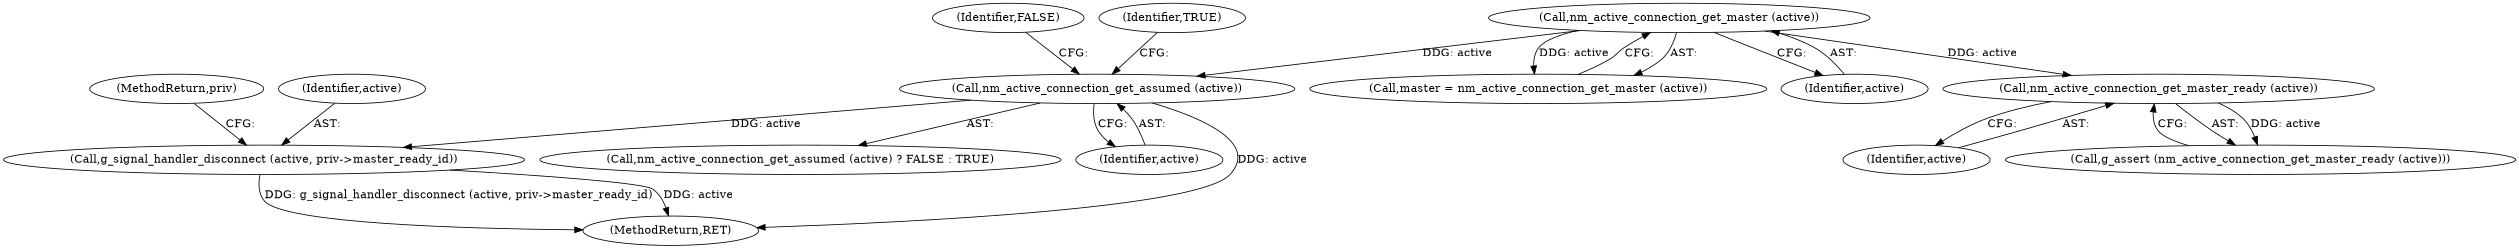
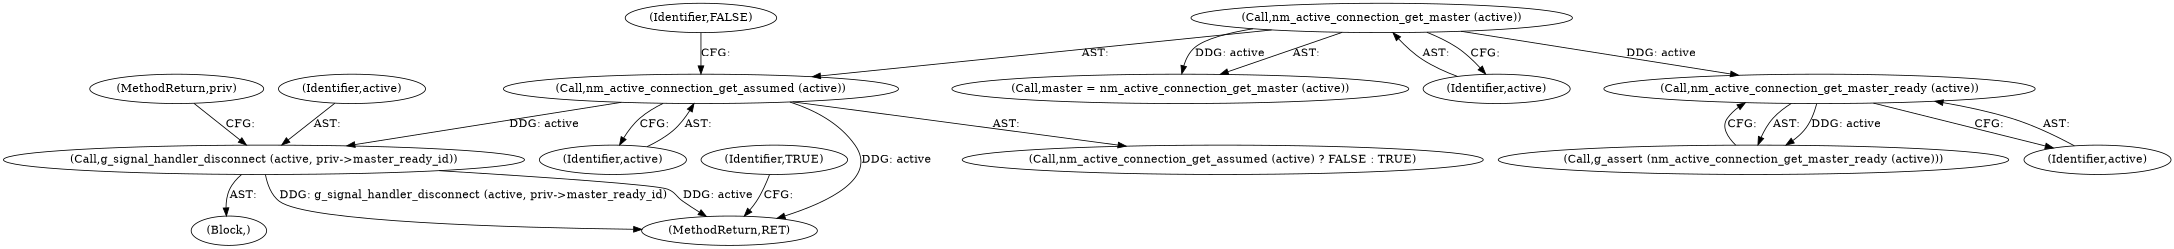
edge "(Identifier,TRUE)" -> "(Call,nm_active_connection_get_assumed (active))": now "(Identifier,TRUE)" -> "(MethodReturn,RET)"
edge "(Call,nm_active_connection_get_master (active))" -> "(Call,nm_active_connection_get_assumed (active))": label "DDG: active" -> "AST: "
edge "(Call,master = nm_active_connection_get_master (active))" -> "(Call,nm_active_connection_get_master (active))": removed, label "CFG:"
node "(Block,)": added
